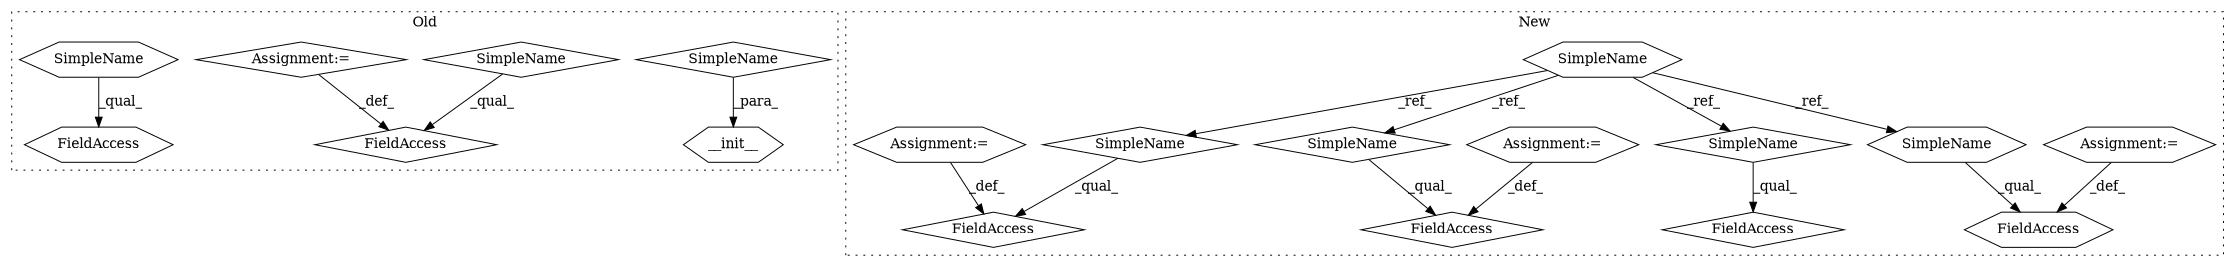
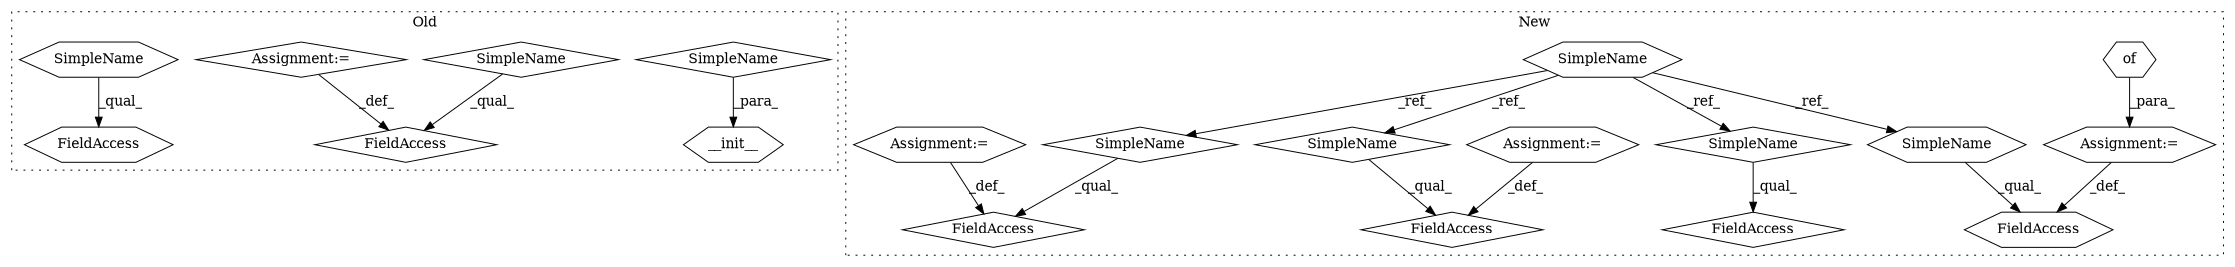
node "of": added
